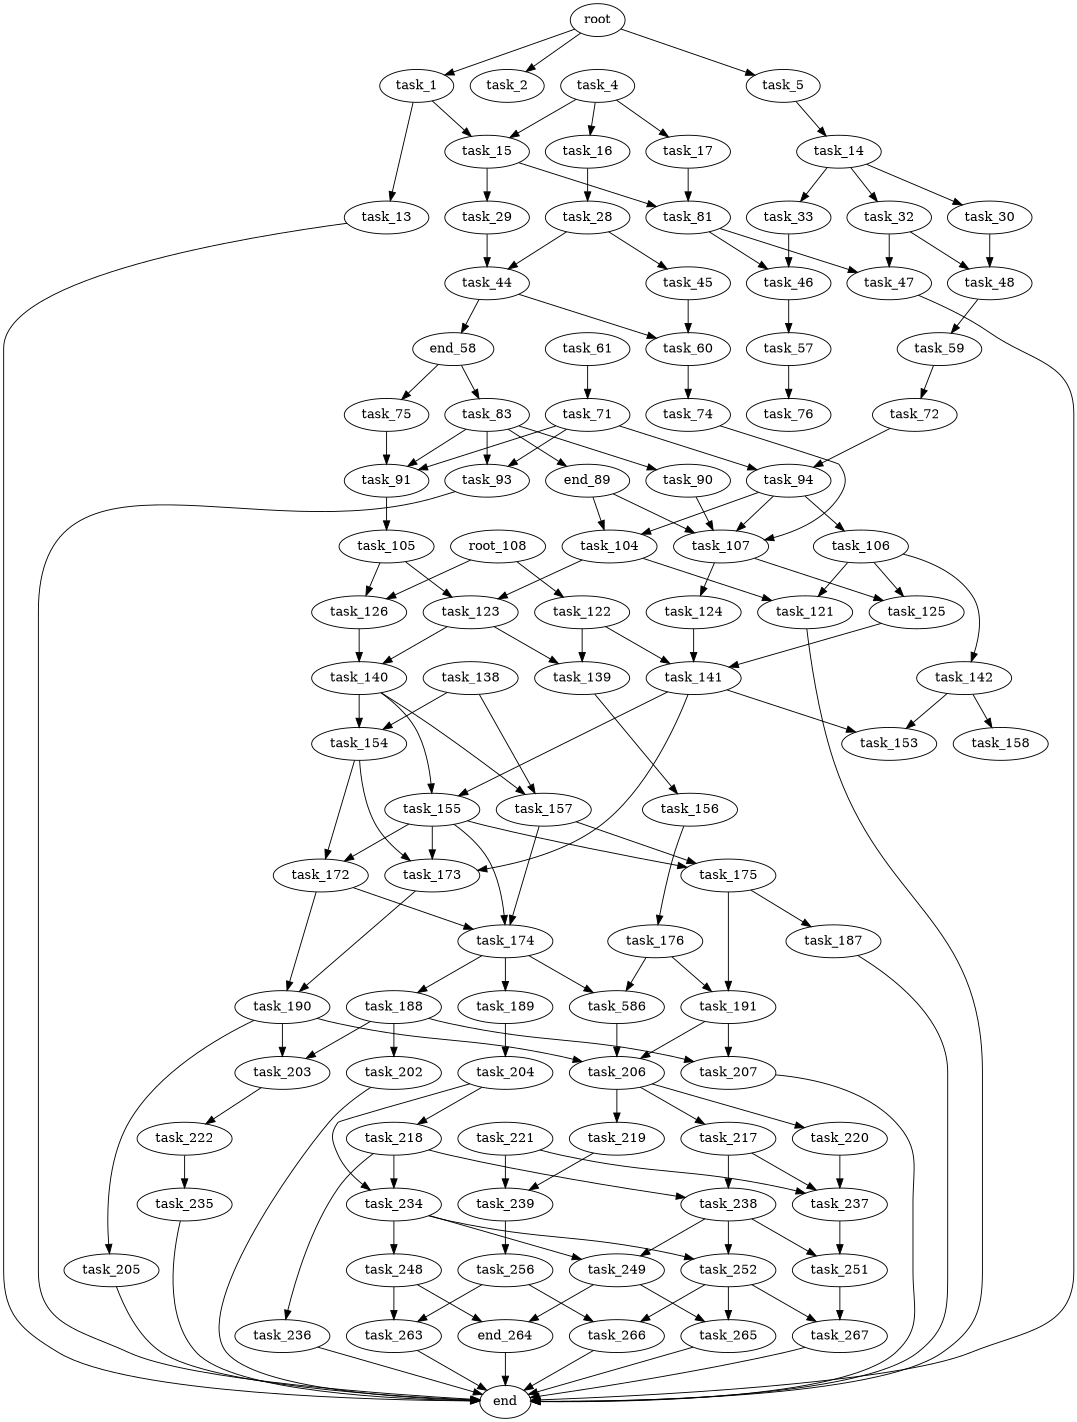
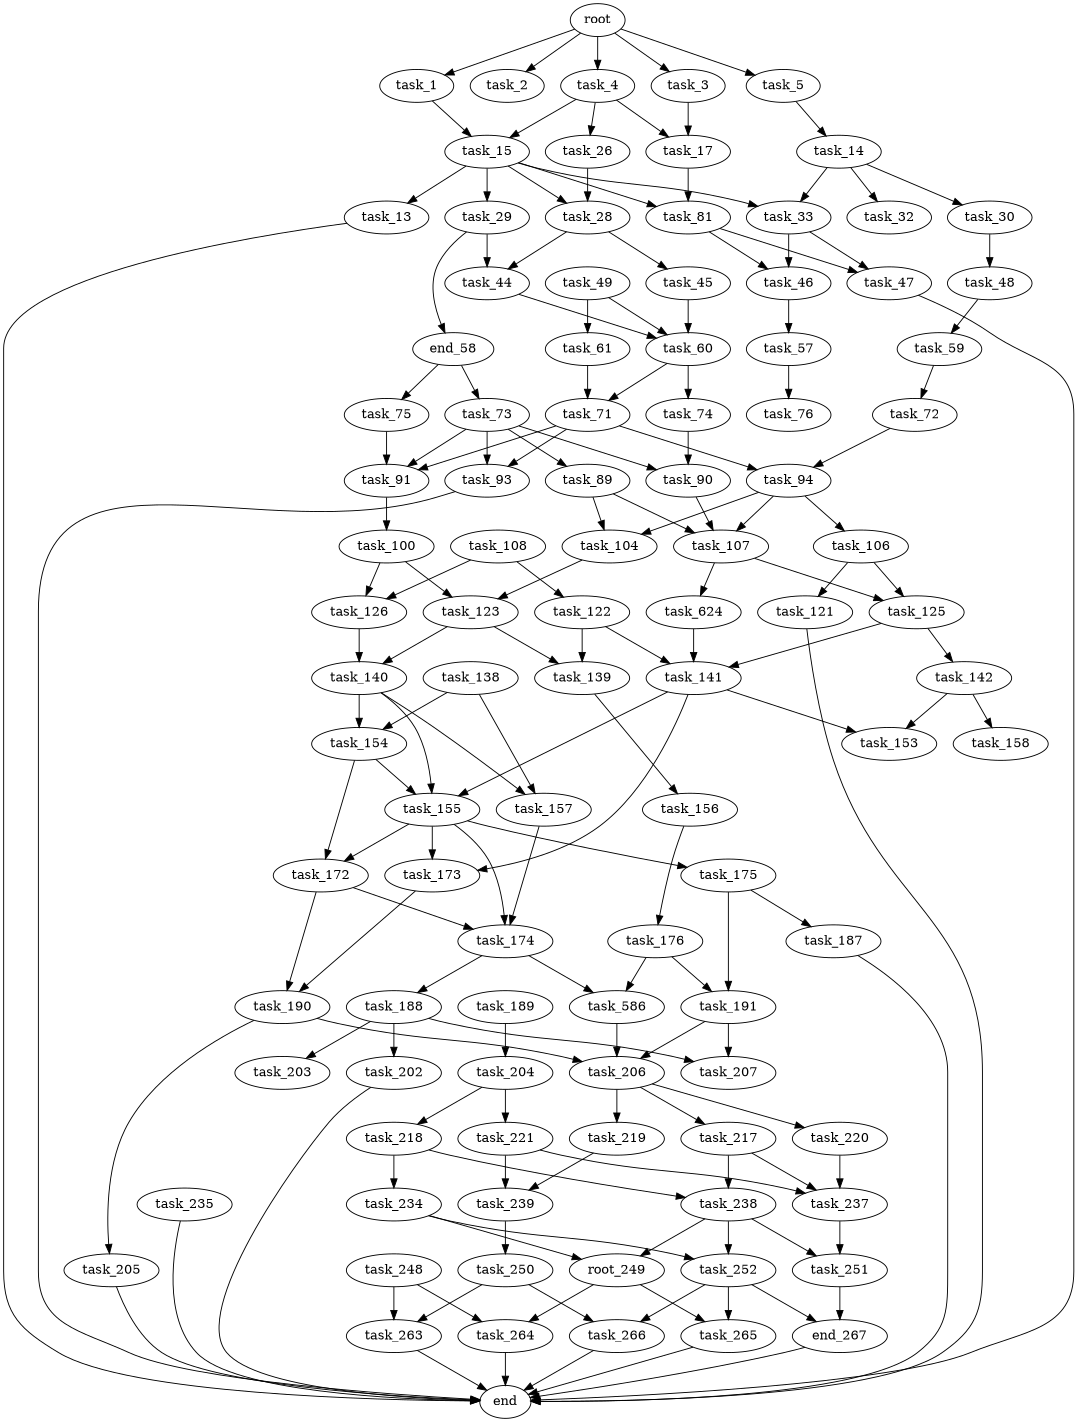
edge "root" -> "task_4": added
node "task_3": added
edge "task_1" -> "task_13": now "task_15" -> "task_13"
node "task_16": label "task_16" -> "task_26"
edge "task_15" -> "task_28": added
edge "task_15" -> "task_33": added
edge "task_32" -> "task_47": now "task_33" -> "task_47"
edge "task_32" -> "task_48": removed
node "task_49": added
edge "task_44" -> "end_58": now "task_29" -> "end_58"
edge "task_60" -> "task_71": added
node "task_83": label "task_83" -> "task_73"
edge "task_74" -> "task_107": now "task_74" -> "task_90"
node "end_89": label "end_89" -> "task_89"
node "task_105": label "task_105" -> "task_100"
node "root_108": label "root_108" -> "task_108"
edge "task_104" -> "task_121": removed
edge "task_106" -> "task_142": now "task_125" -> "task_142"
node "task_124": label "task_124" -> "task_624"
edge "task_154" -> "task_173": now "task_154" -> "task_155"
edge "task_157" -> "task_175": removed
edge "task_174" -> "task_189": removed
edge "task_190" -> "task_203": removed
edge "task_204" -> "task_234": now "task_204" -> "task_221"
node "task_222": removed
edge "task_234" -> "task_248": removed
node "task_256": label "task_256" -> "task_250"
node "task_249": label "task_249" -> "root_249"
node "task_236": removed
node "end_264": label "end_264" -> "task_264"
node "task_267": label "task_267" -> "end_267"
edge "task_207" -> "end": removed
